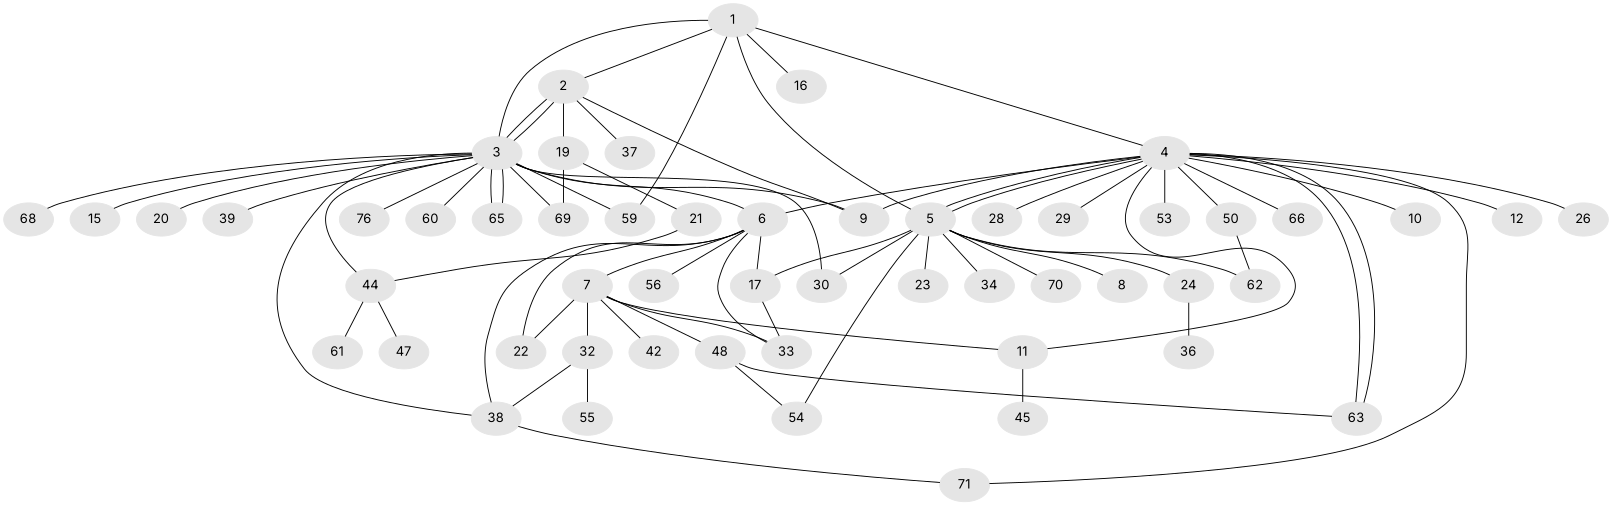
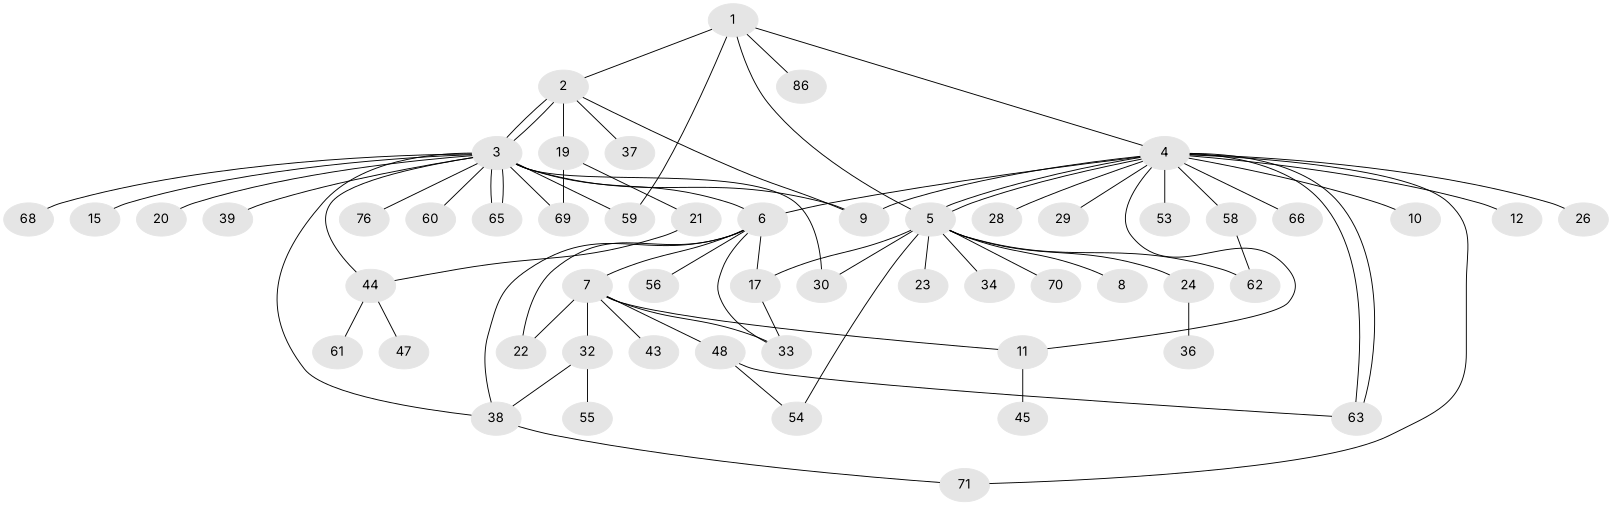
edge "1" -- "3": removed
node "16": label "16" -> "86"
node "50": label "50" -> "58"
node "42": label "42" -> "43"
